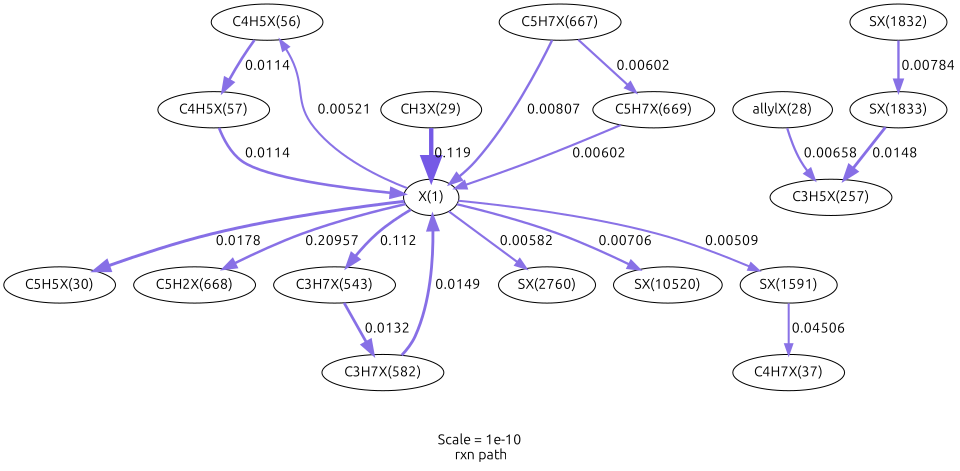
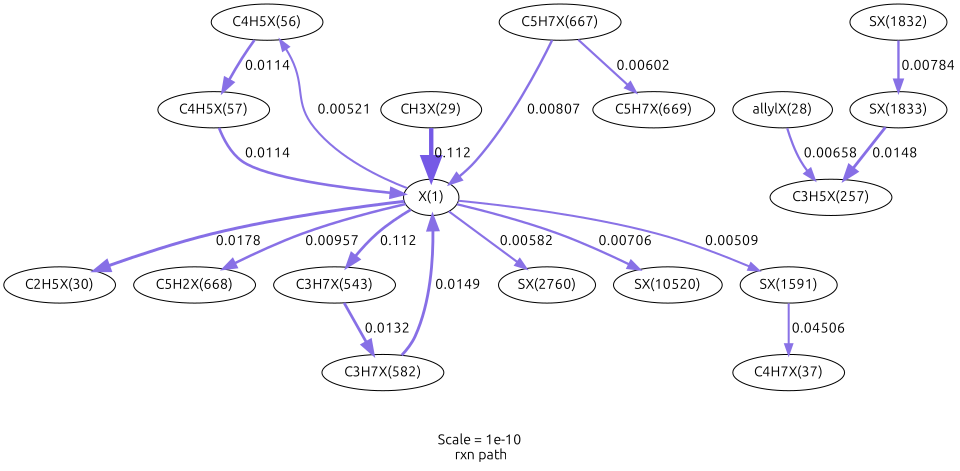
edge "CH3X(29)" -> "X(1)": label " 0.119" -> " 0.112"
edge "C5H7X(669)" -> "X(1)": removed, label "0.00602"
edge "X(1)" -> "C5H2X(668)": label " 0.20957" -> " 0.00957"
node "C5H5X(30)": label "C5H5X(30)" -> "C2H5X(30)"
